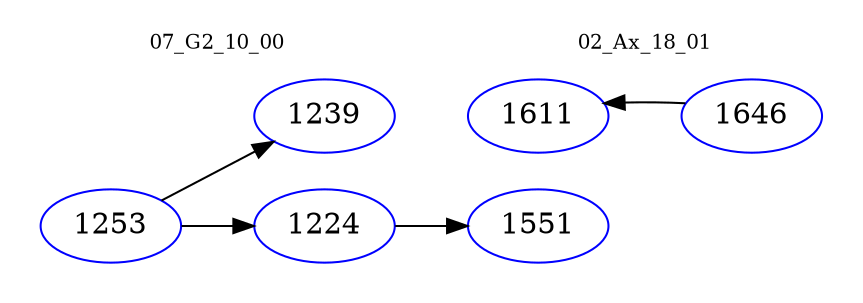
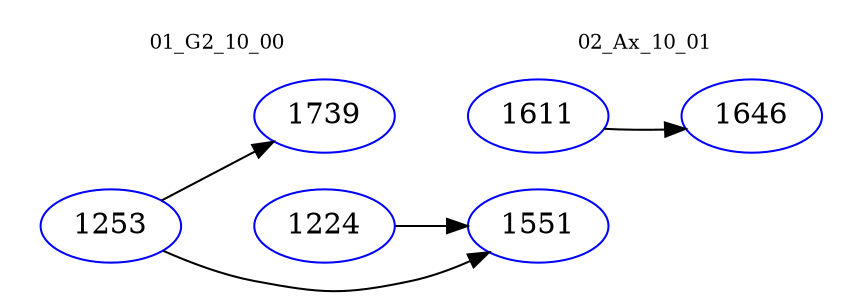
cluster "07_G2_10_00": label "07_G2_10_00" -> "01_G2_10_00"
cluster "02_Ax_18_01": label "02_Ax_18_01" -> "02_Ax_10_01"
edge "1646" -> "1611": reversed
node "1239": label "1239" -> "1739"
edge "1253" -> "1224": now "1253" -> "1551"
